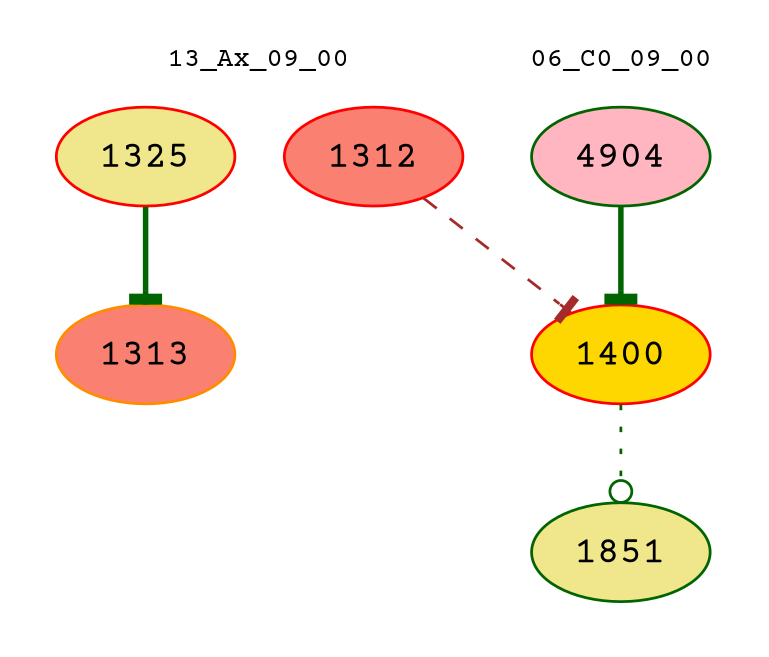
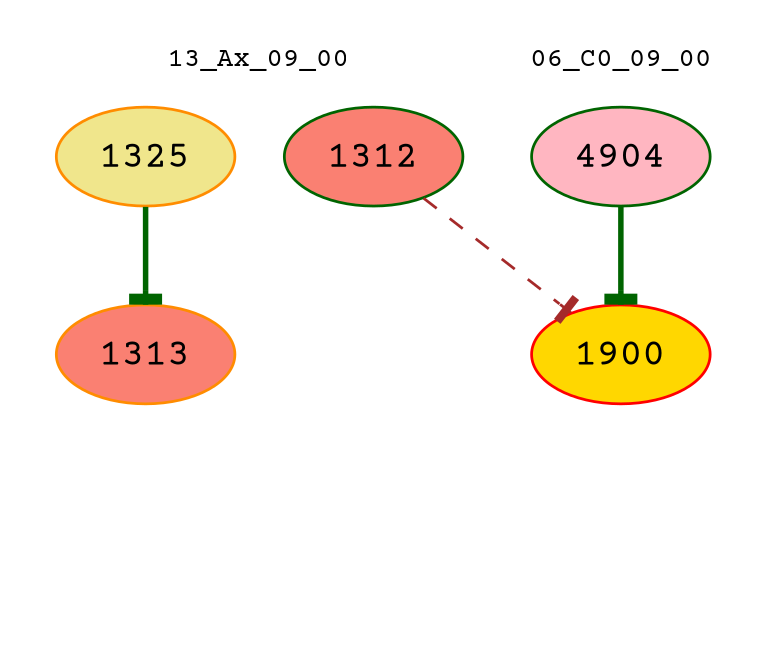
node "1325": color red -> darkorange
node "1312": color red -> darkgreen
node "1400": label "1400" -> "1900"
node "1851": removed
